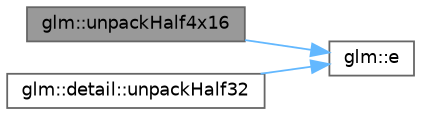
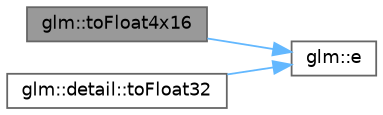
node "glm::unpackHalf4x16": label "glm::unpackHalf4x16" -> "glm::toFloat4x16"
node "glm::detail::unpackHalf32": label "glm::detail::unpackHalf32" -> "glm::detail::toFloat32"
